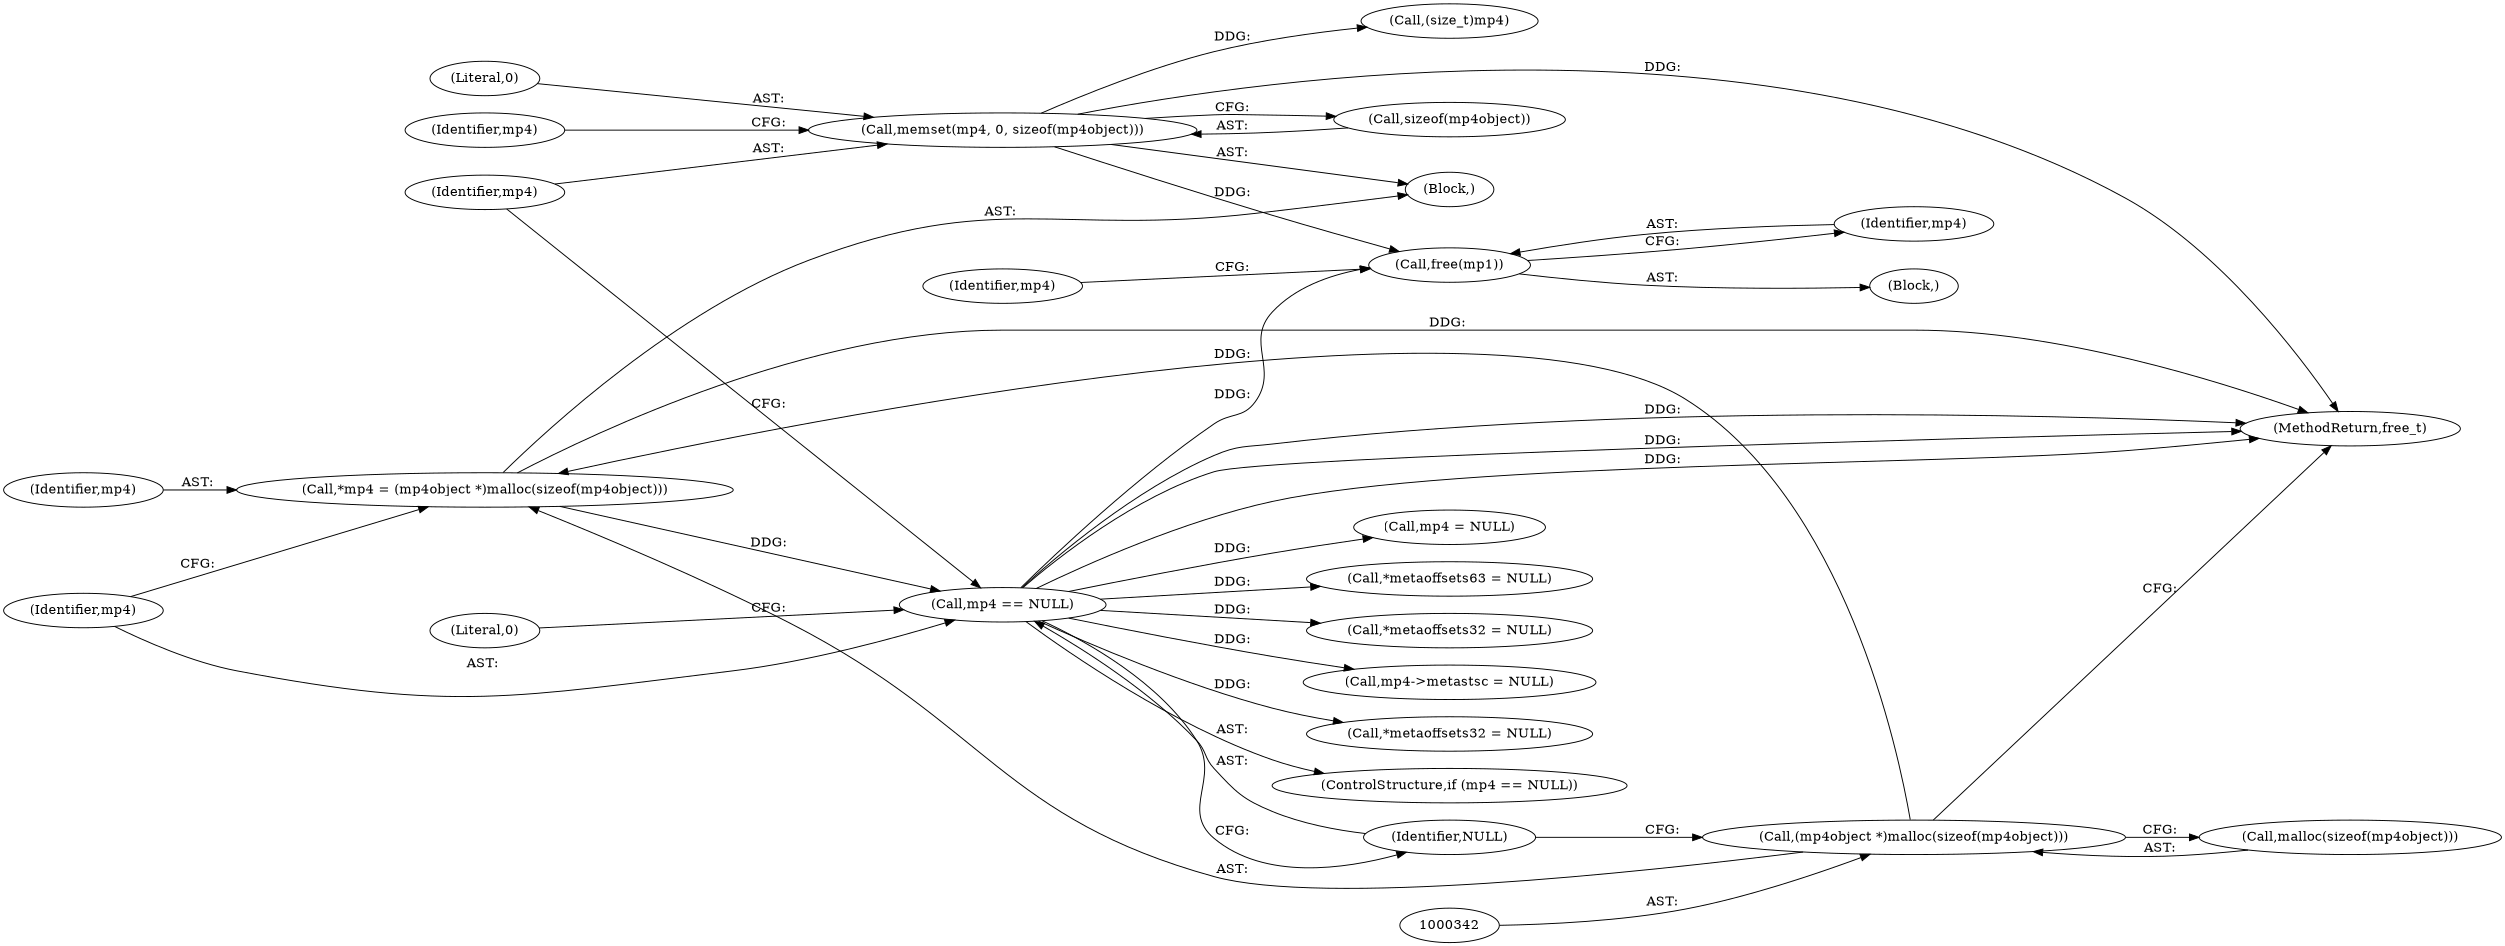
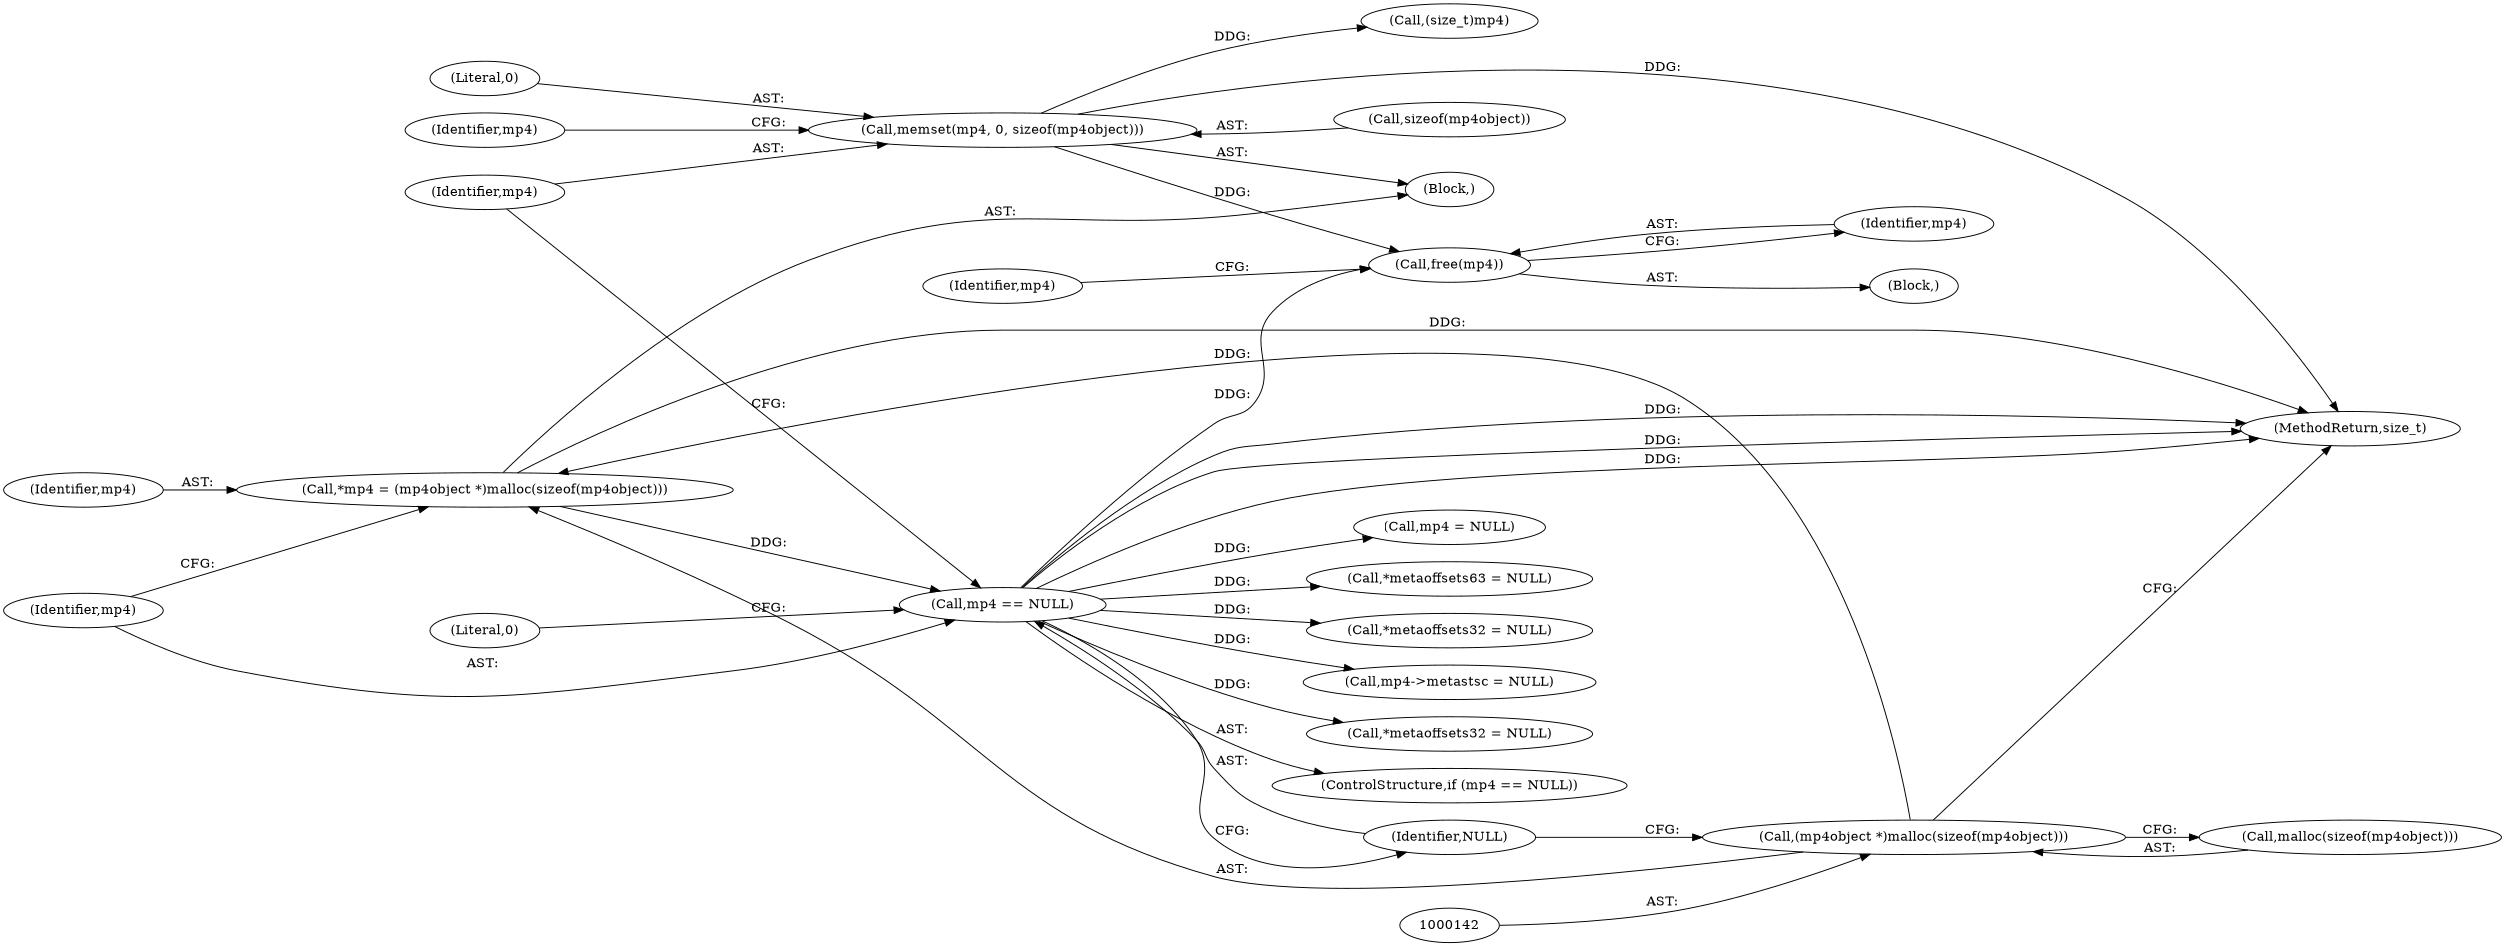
edge "(Call,memset(mp4, 0, sizeof(mp4object)))" -> "(Call,sizeof(mp4object))": removed, label "CFG:"
node "(Call,free(mp1))": label "(Call,free(mp1))" -> "(Call,free(mp4))"
node "(MethodReturn,free_t)": label "(MethodReturn,free_t)" -> "(MethodReturn,size_t)"
node "1000342": label "1000342" -> "1000142"
